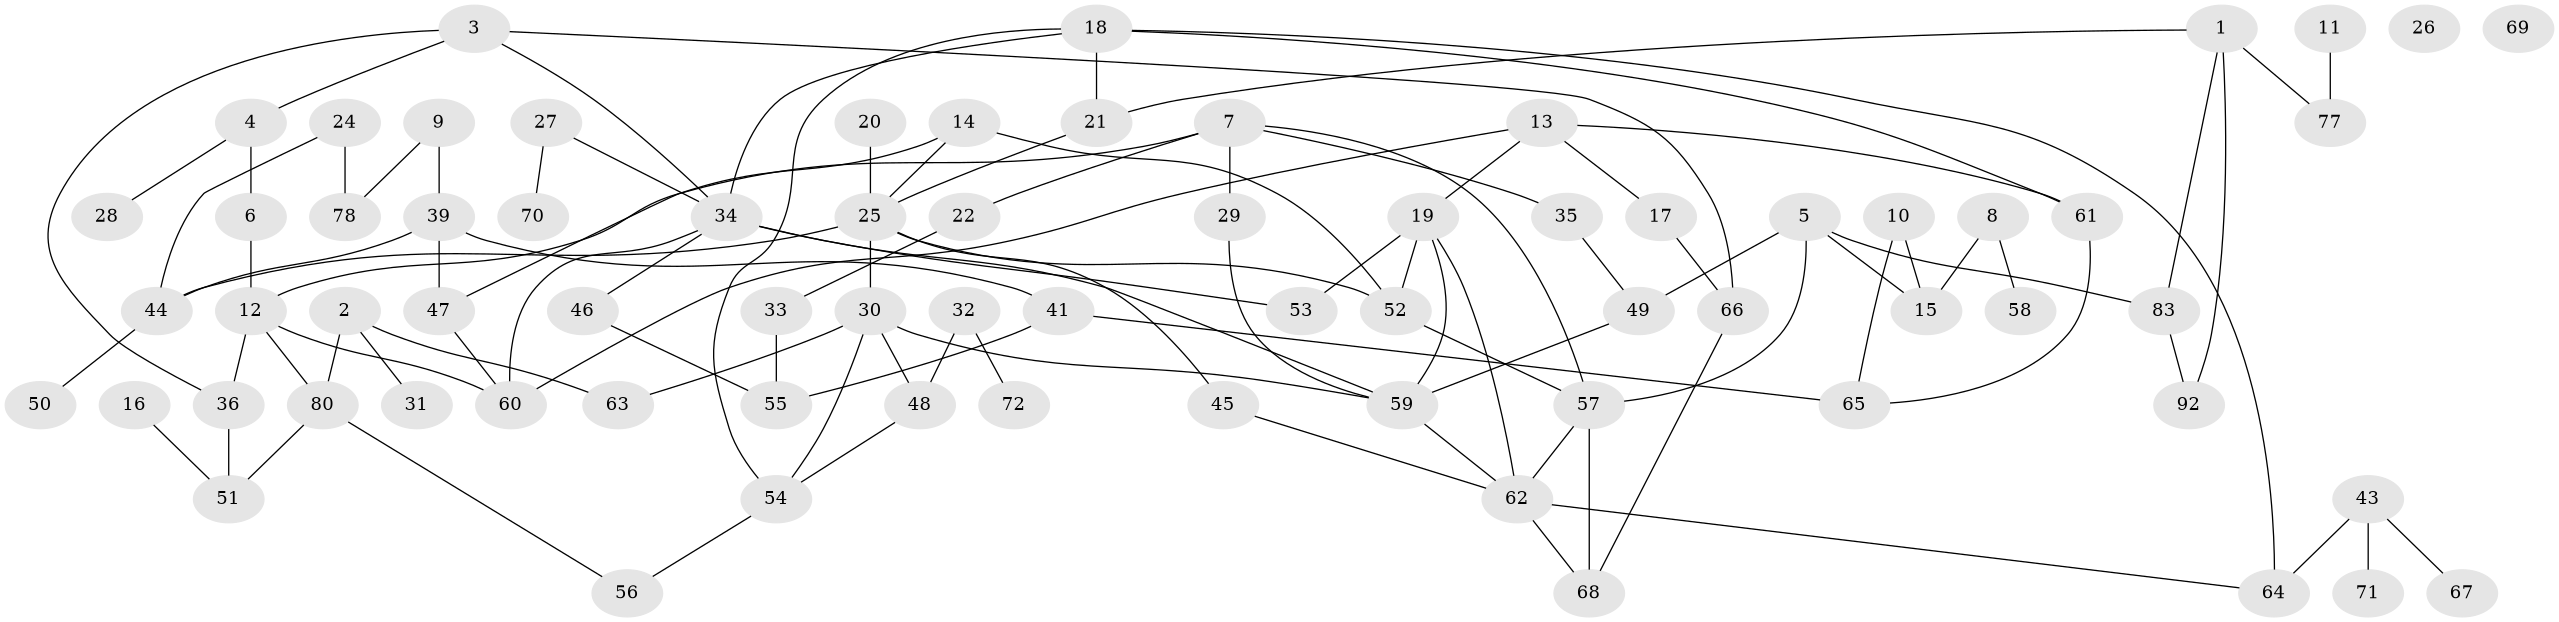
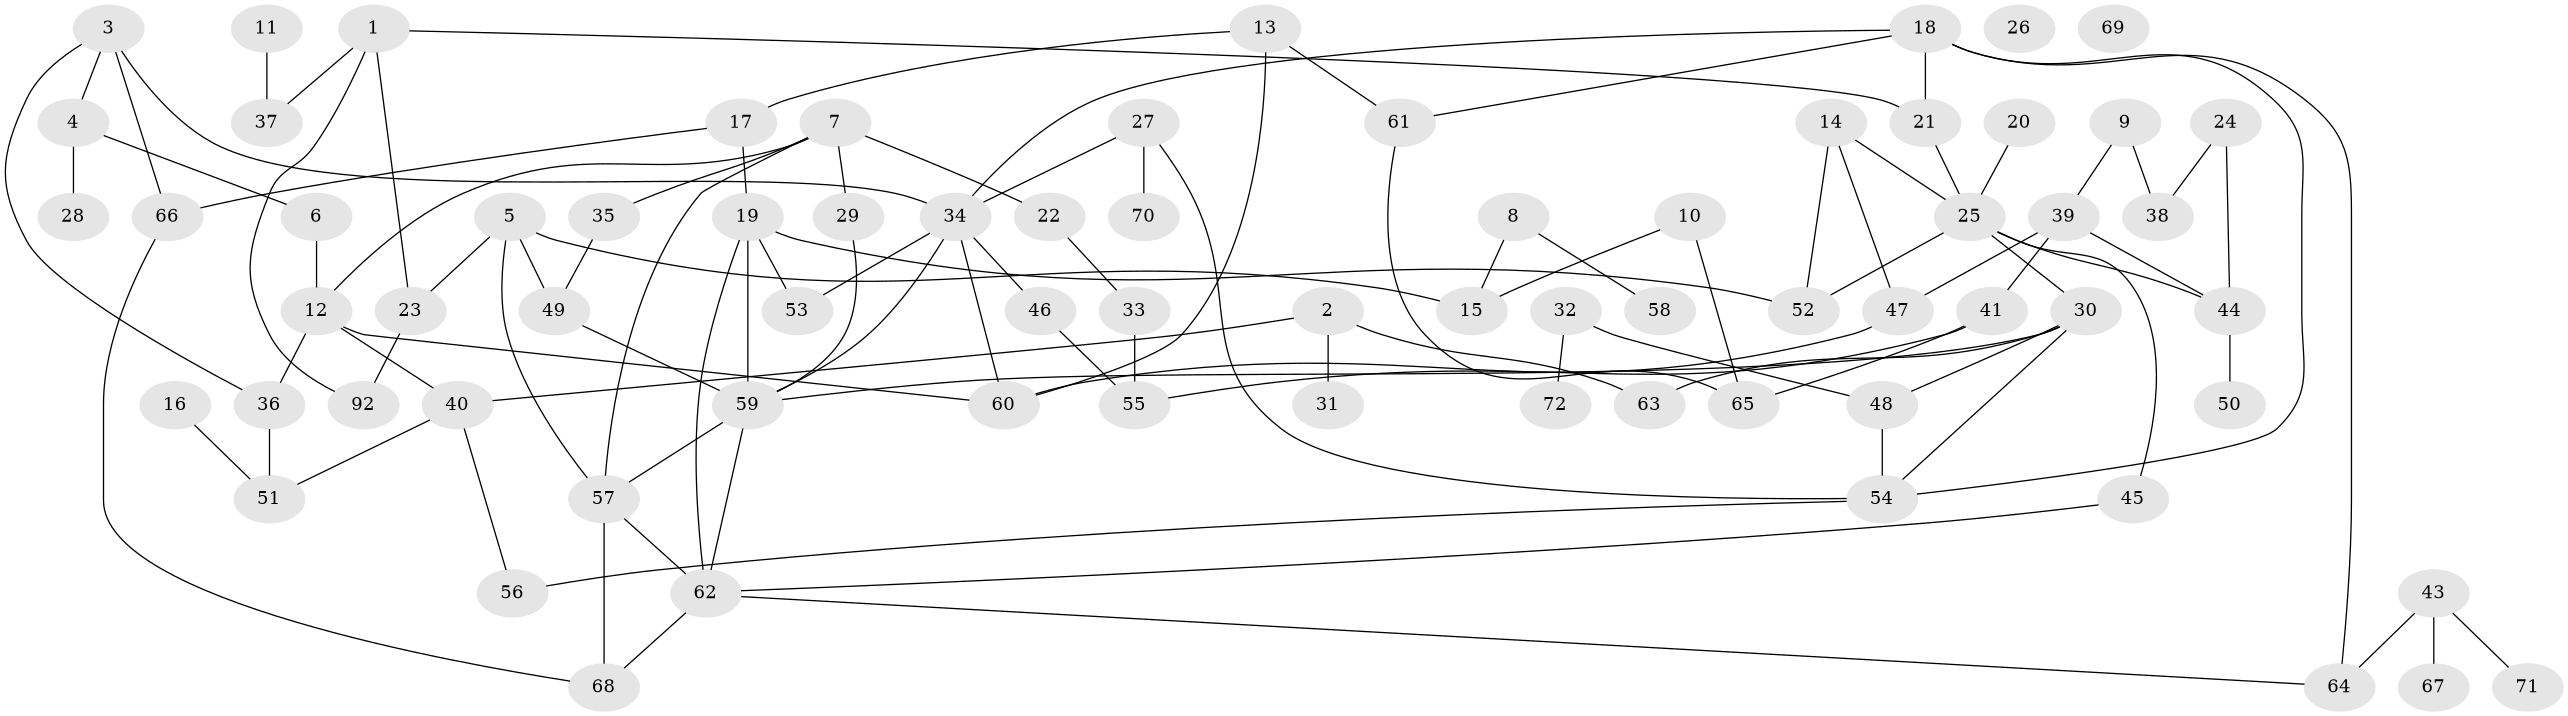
node "77": label "77" -> "37"
edge "13" -- "19": now "17" -- "19"
node "78": label "78" -> "38"
node "83": label "83" -> "23"
edge "52" -- "57": now "59" -- "57"
node "80": label "80" -> "40"
edge "27" -- "54": added
